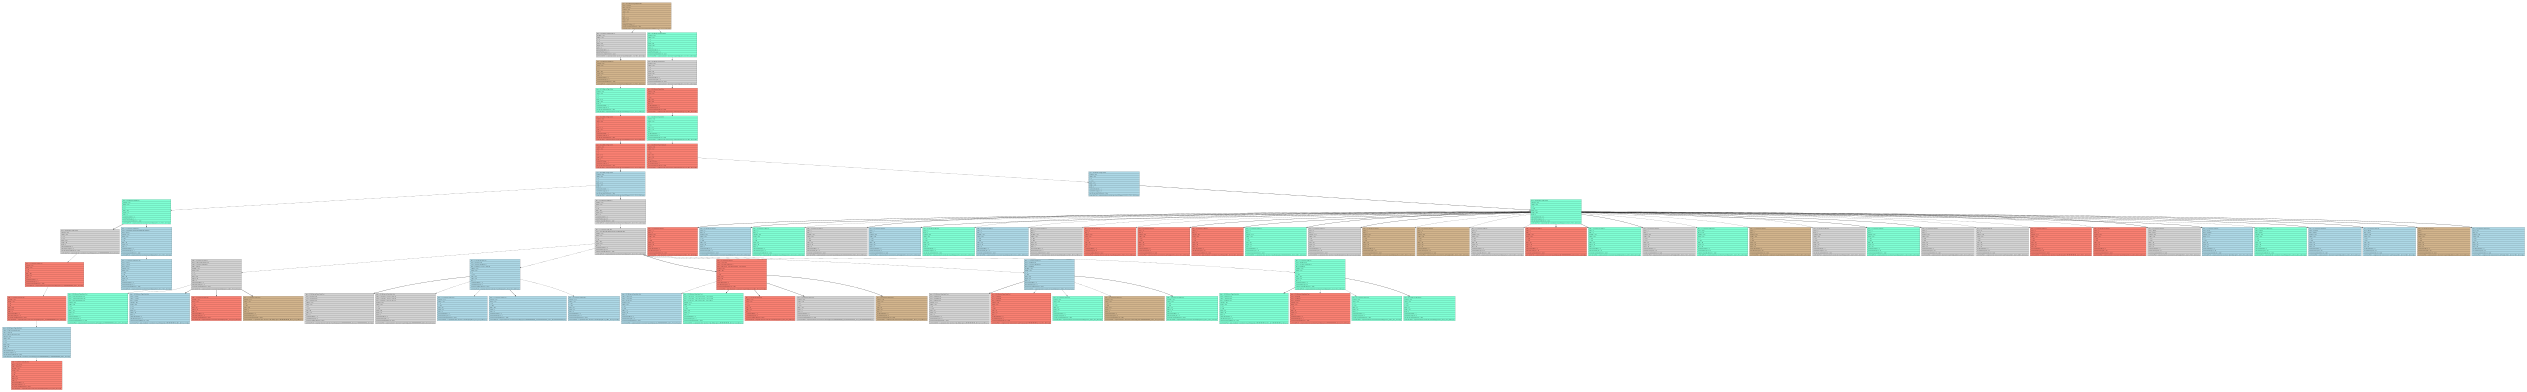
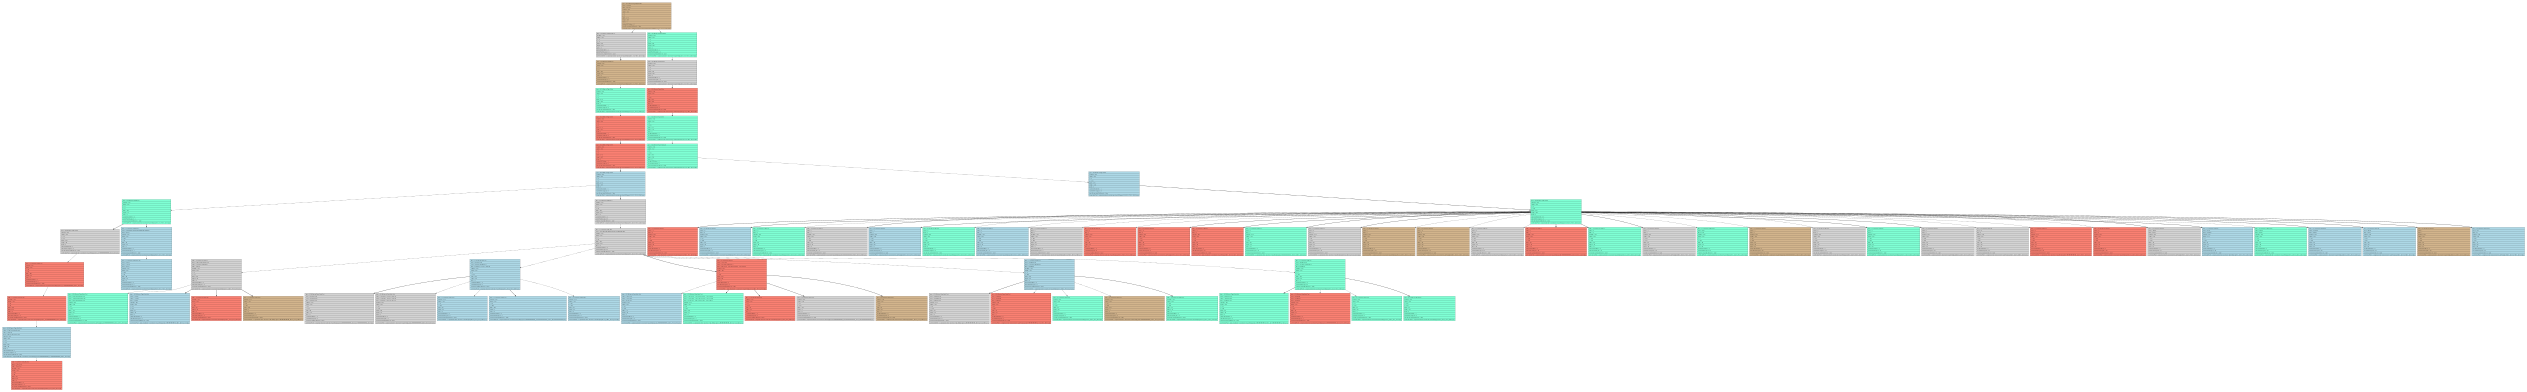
node "type = XCUIElementTypeKeyboard": fillcolor salmon -> aquamarine
